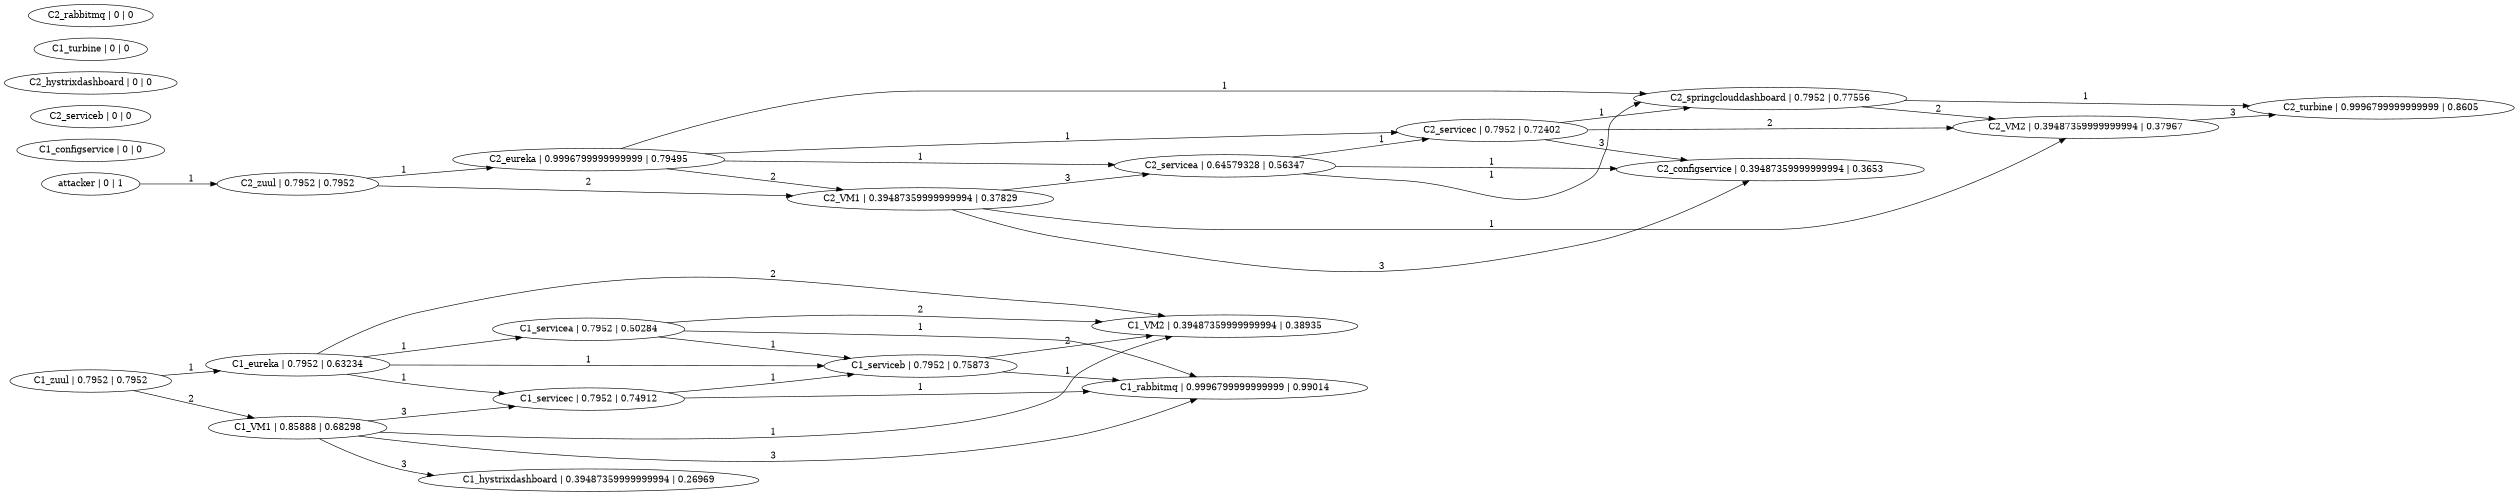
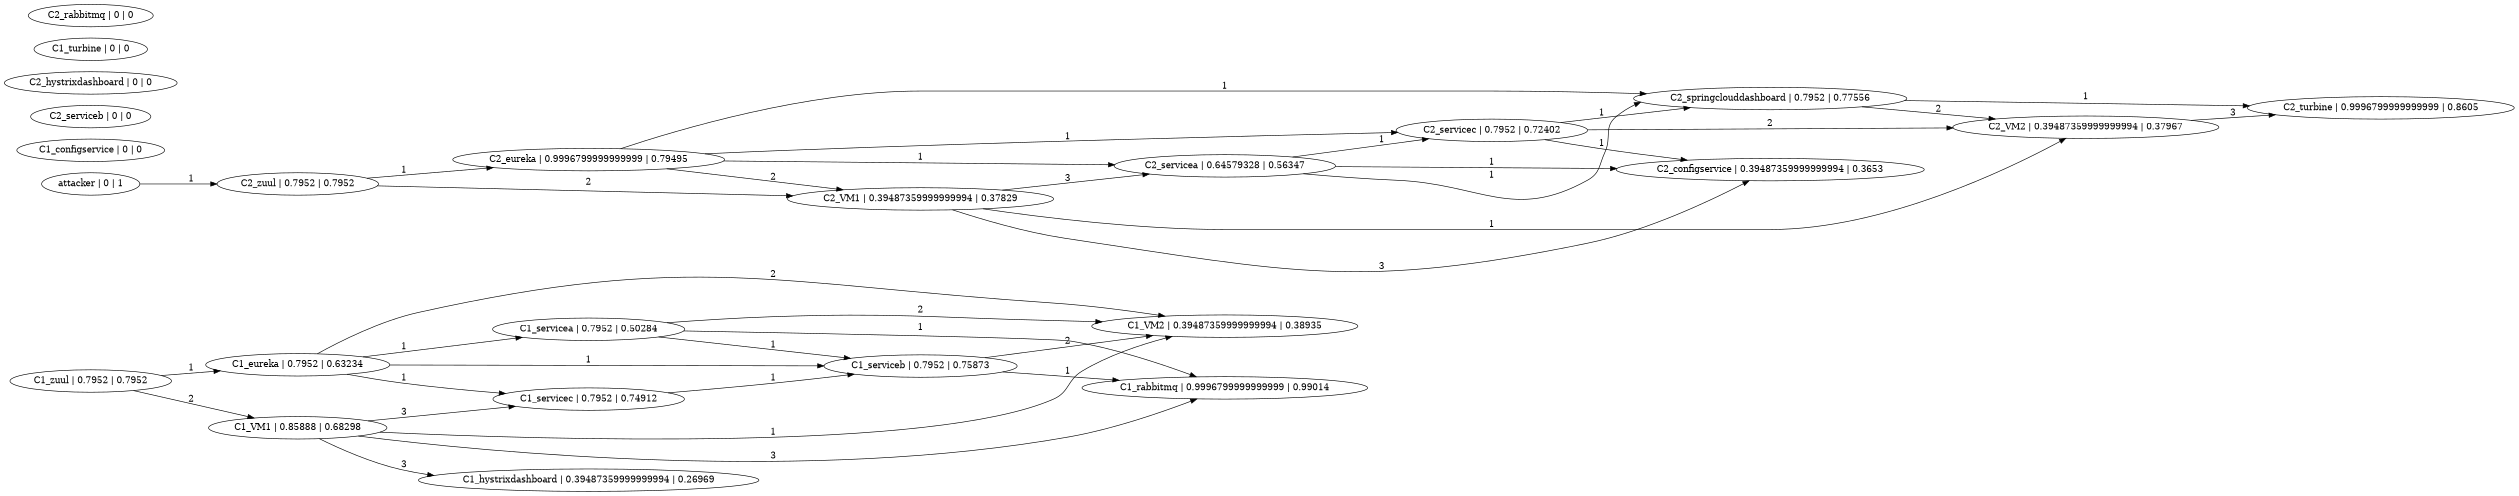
edge "C2_servicec | 0.7952 | 0.72402" -> "C2_configservice | 0.39487359999999994 | 0.3653": label "3" -> "1"
edge "C1_servicec | 0.7952 | 0.74912" -> "C1_rabbitmq | 0.9996799999999999 | 0.99014": removed, label "1"
